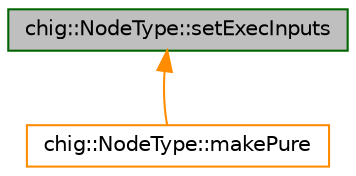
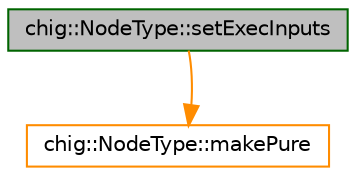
edge "chig::NodeType::makePure" -> "chig::NodeType::setExecInputs": reversed
